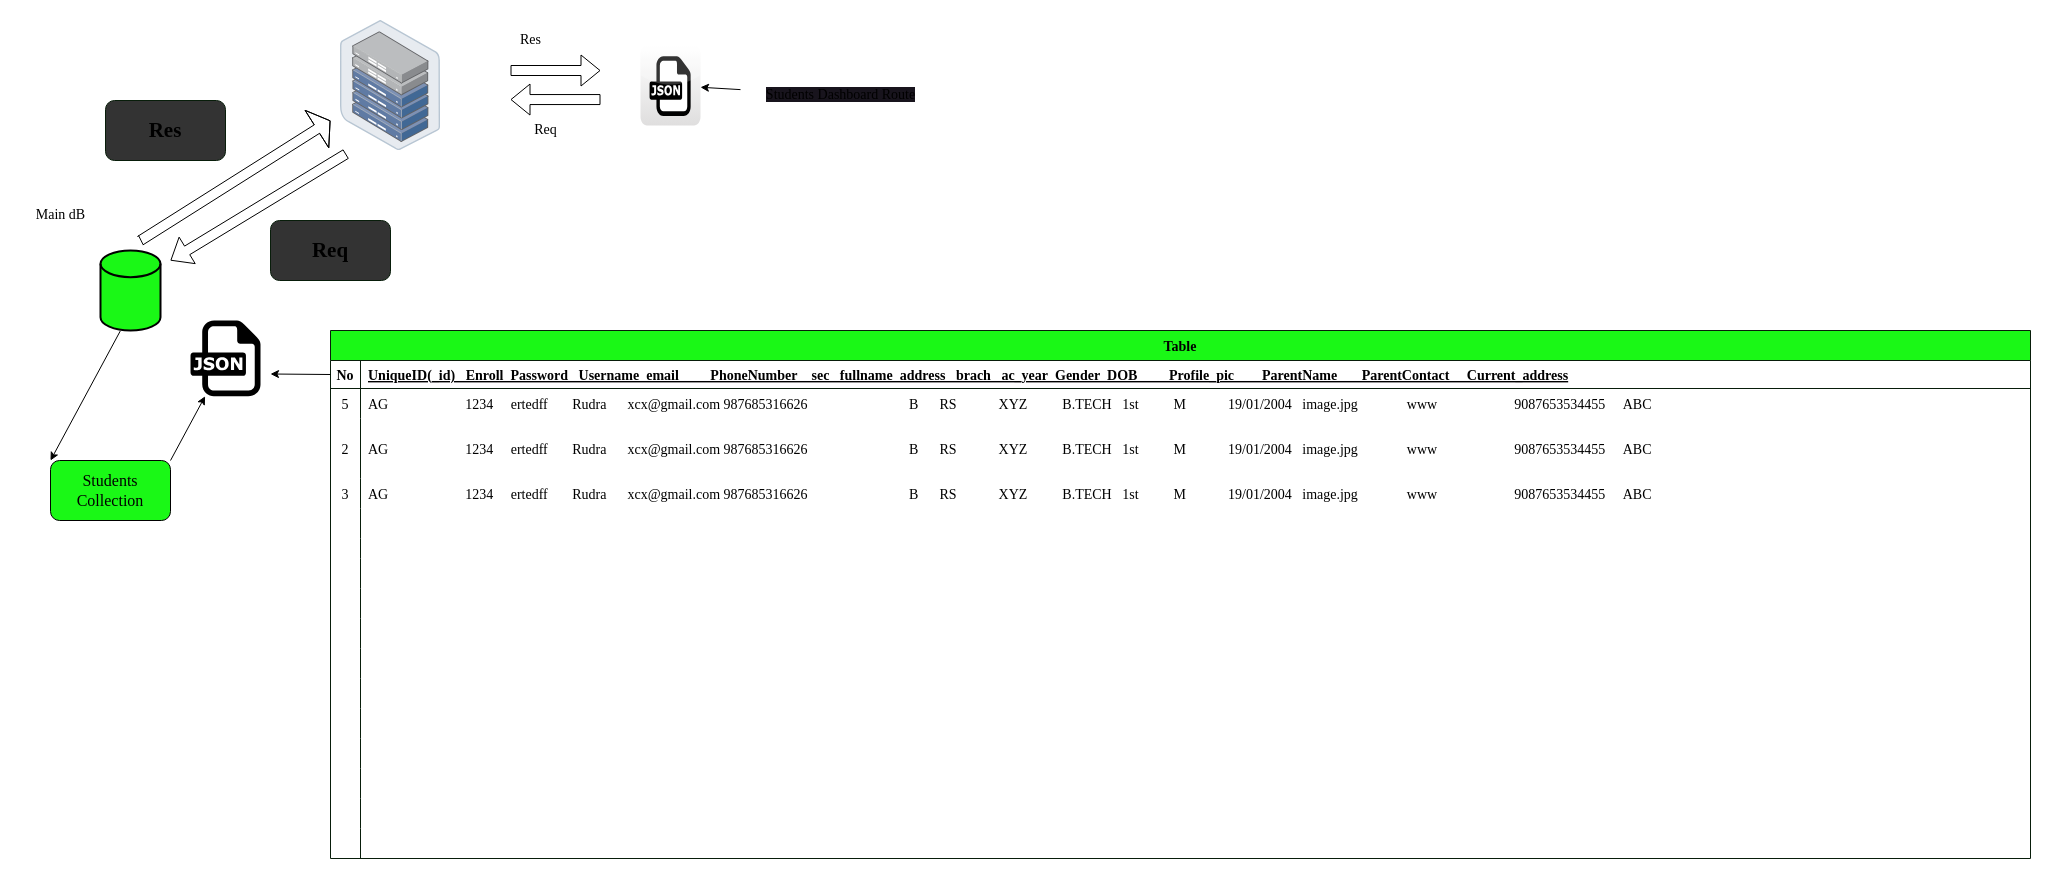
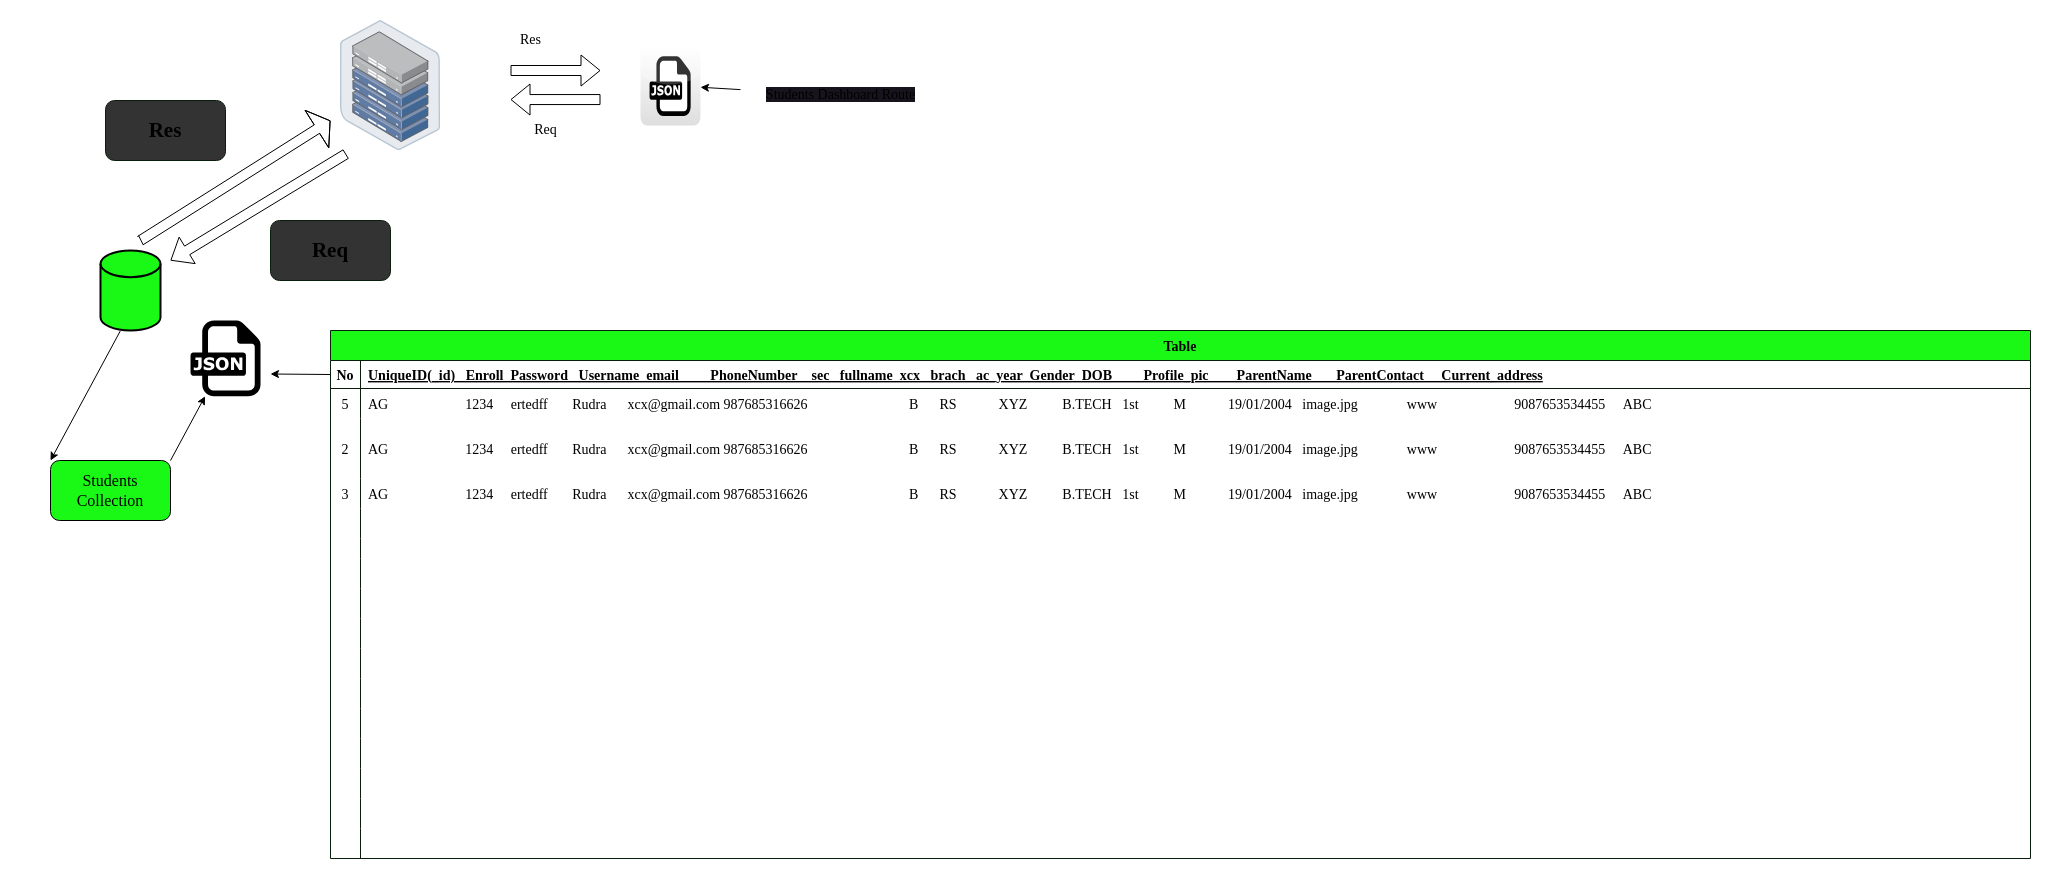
node "Main dB": removed
node "UniqueID(_id) Enroll Password Username email PhoneNumber sec fullname address brach ac_year Gender DOB Profile_pic ParentName ParentContact Current_address": label "UniqueID(_id) Enroll Password Username email PhoneNumber sec fullname address brach ac_year Gender DOB Profile_pic ParentName ParentContact Current_address" -> "UniqueID(_id) Enroll Password Username email PhoneNumber sec fullname xcx brach ac_year Gender DOB Profile_pic ParentName ParentContact Current_address"
